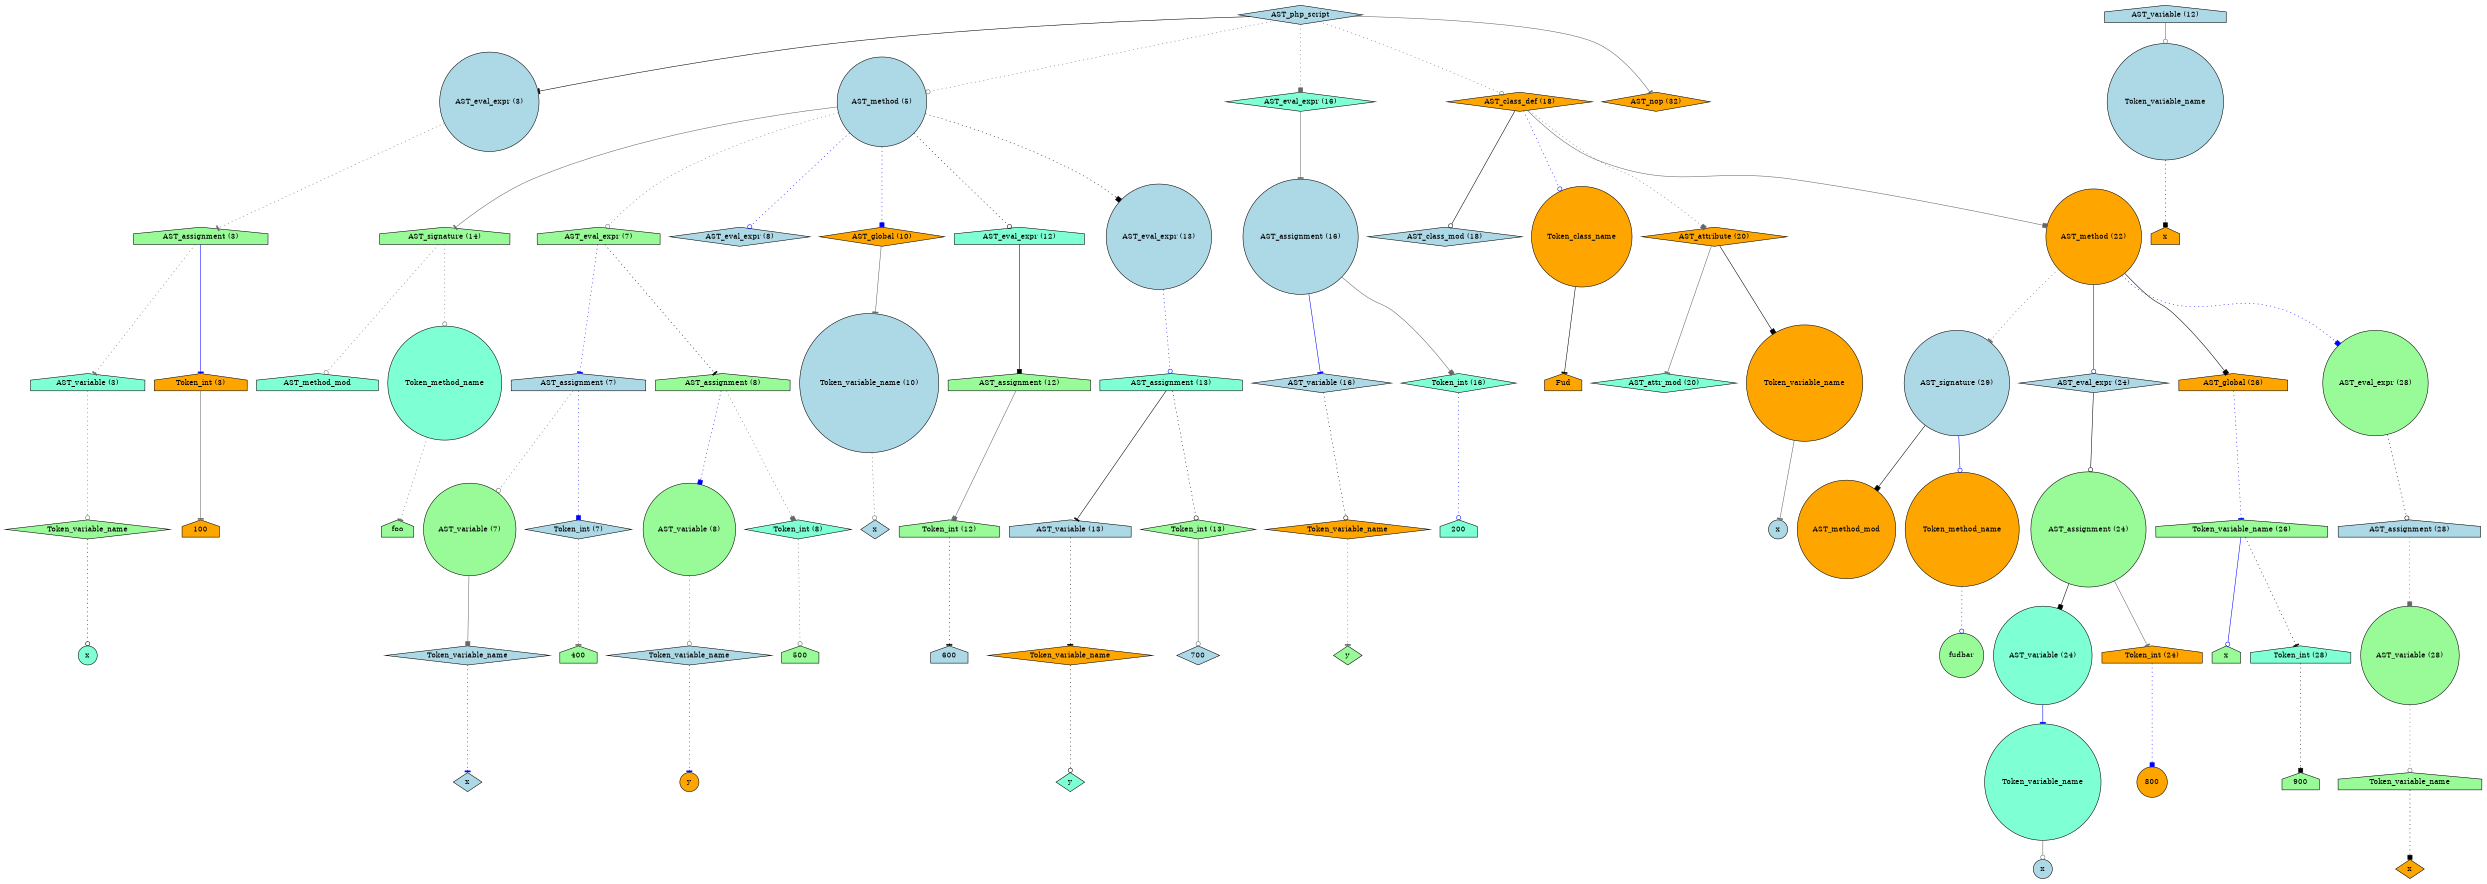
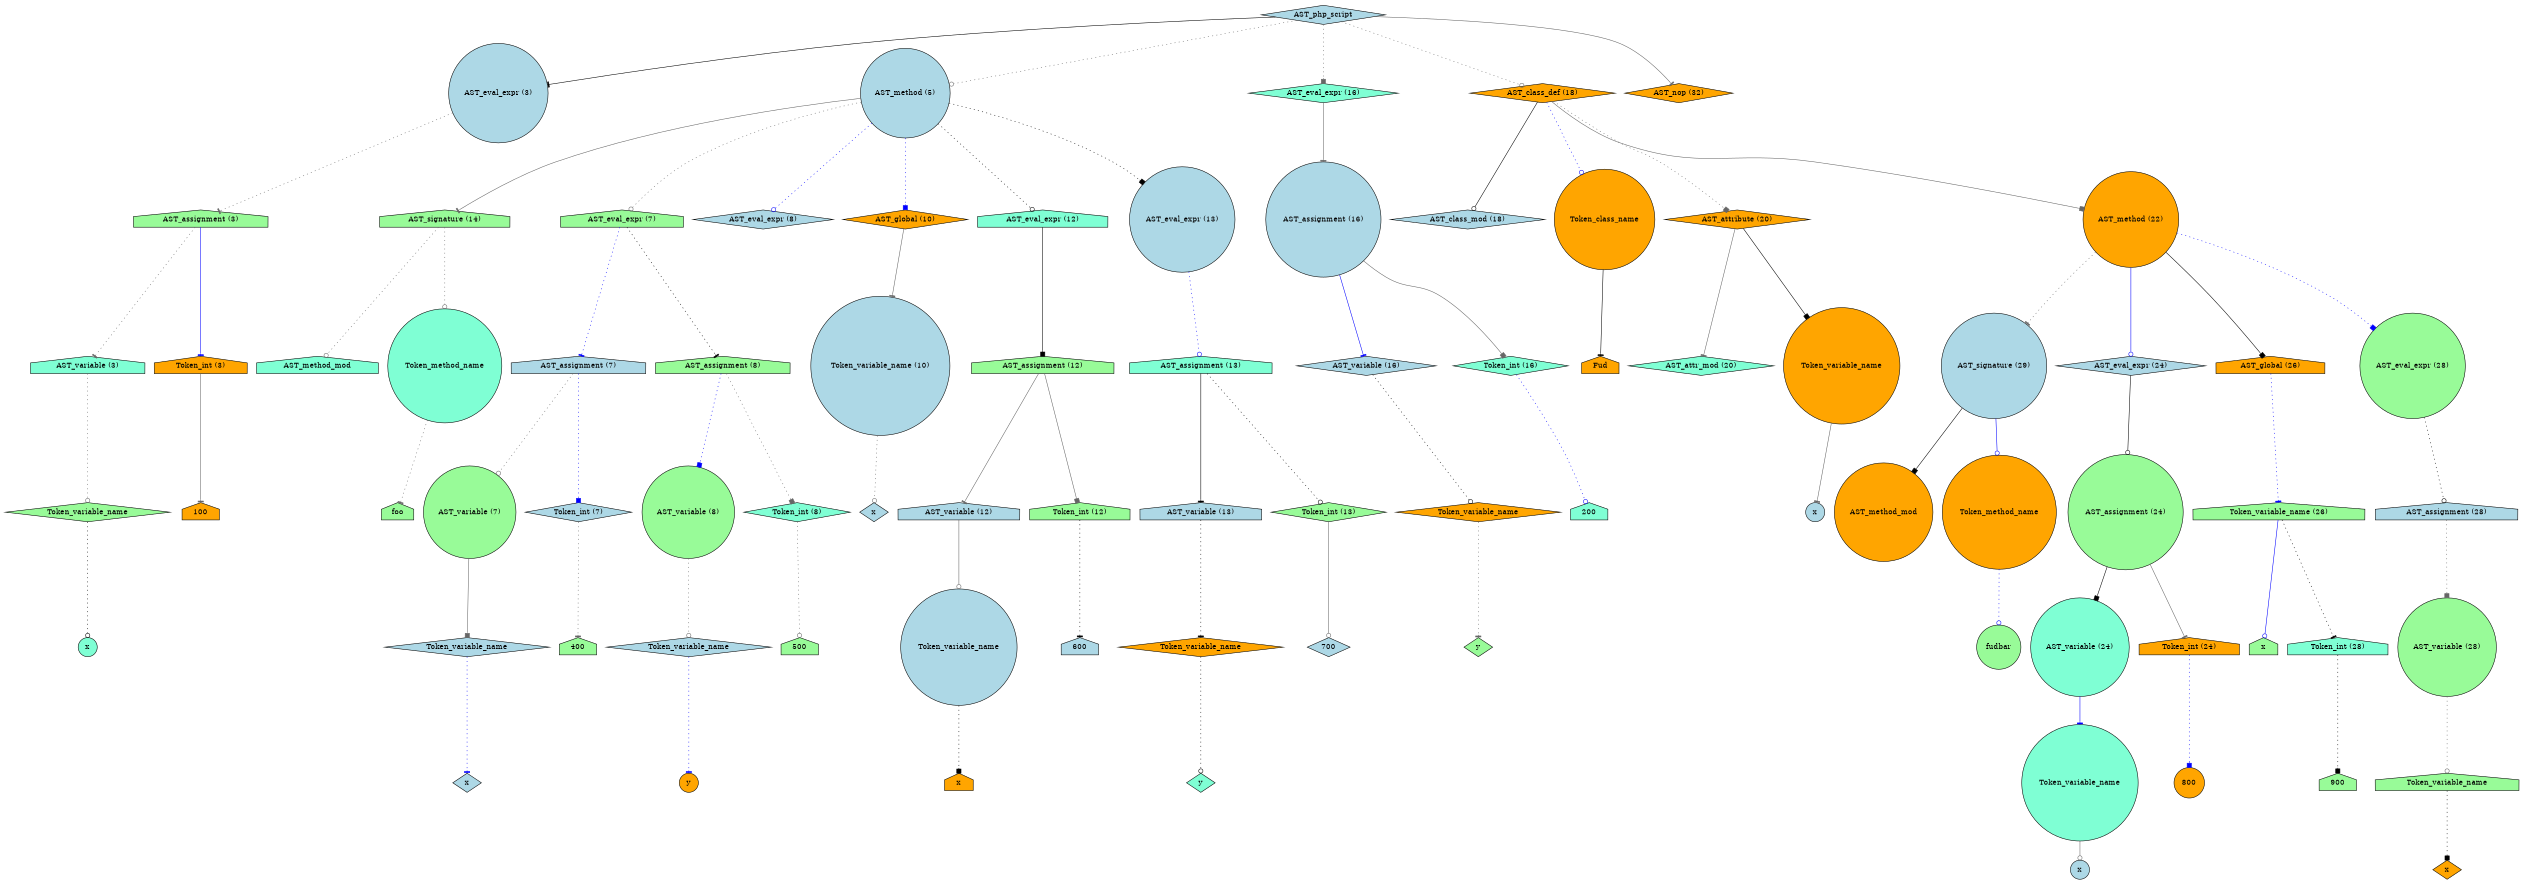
edge "AST_assignment (12)" -> "AST_variable (12)": added
